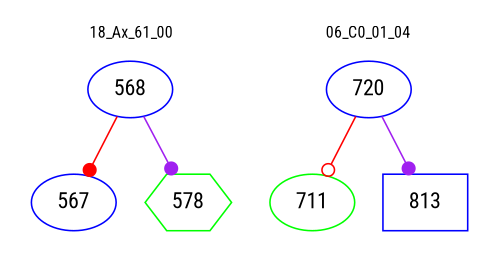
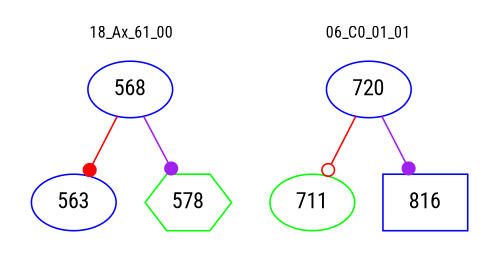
cluster "06_C0_01_04": label "06_C0_01_04" -> "06_C0_01_01"
node "567": label "567" -> "563"
node "813": label "813" -> "816"
